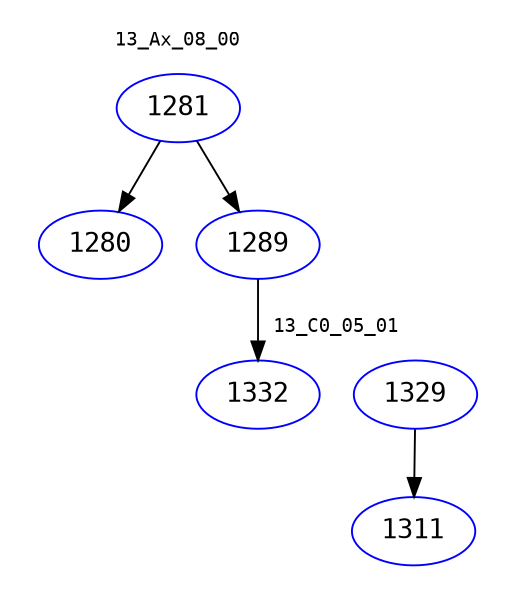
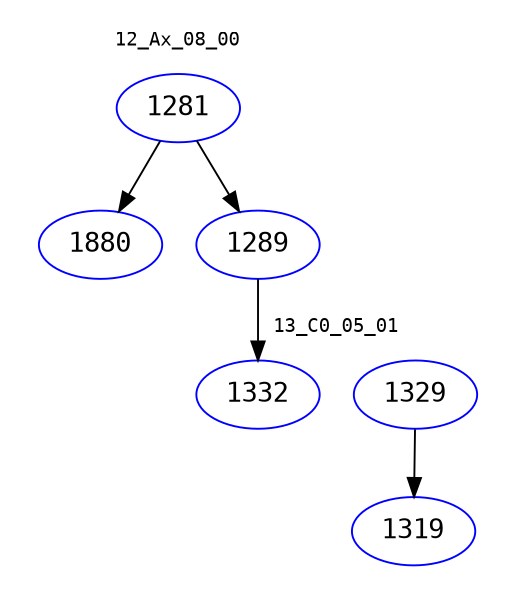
cluster "13_Ax_08_00": label "13_Ax_08_00" -> "12_Ax_08_00"
node "1280": label "1280" -> "1880"
node "1311": label "1311" -> "1319"
